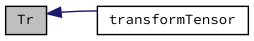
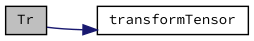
edge "transformTensor" -> "Tr": reversed
